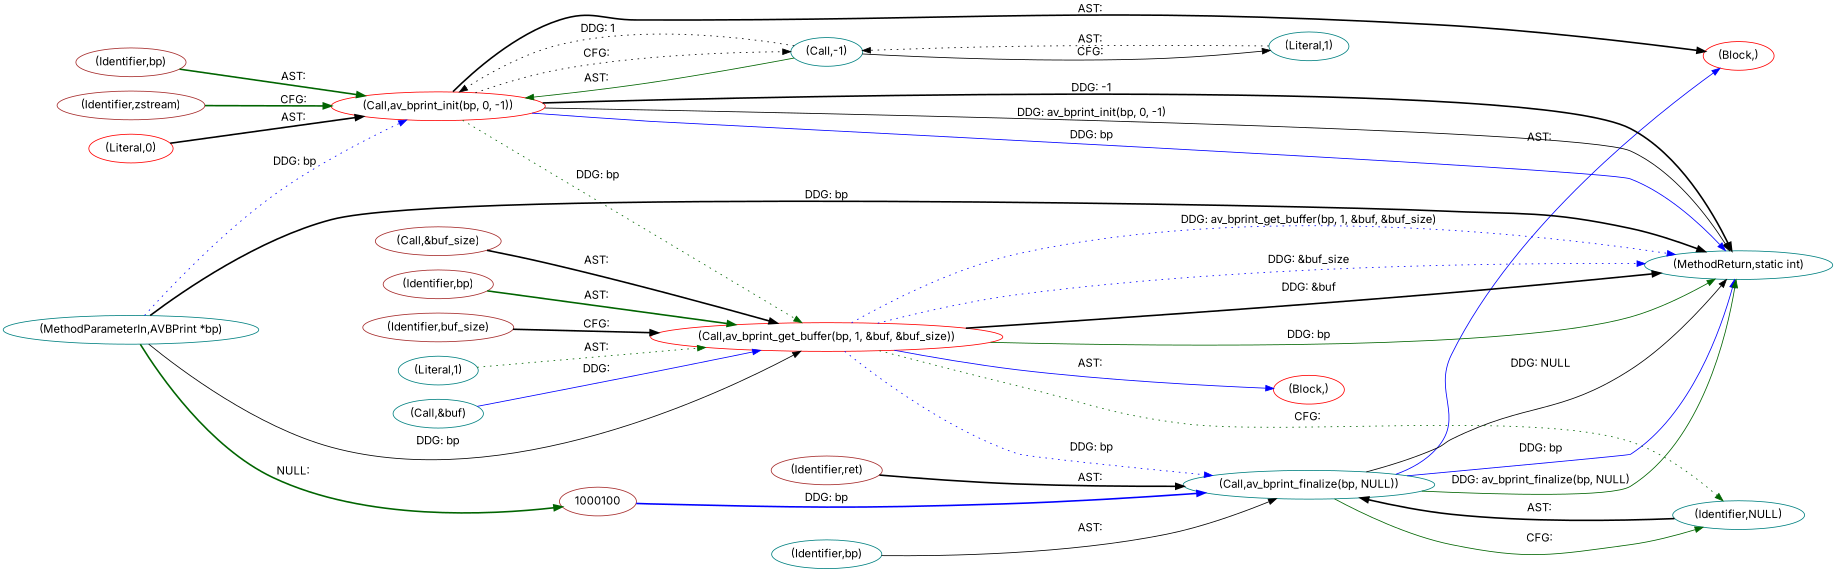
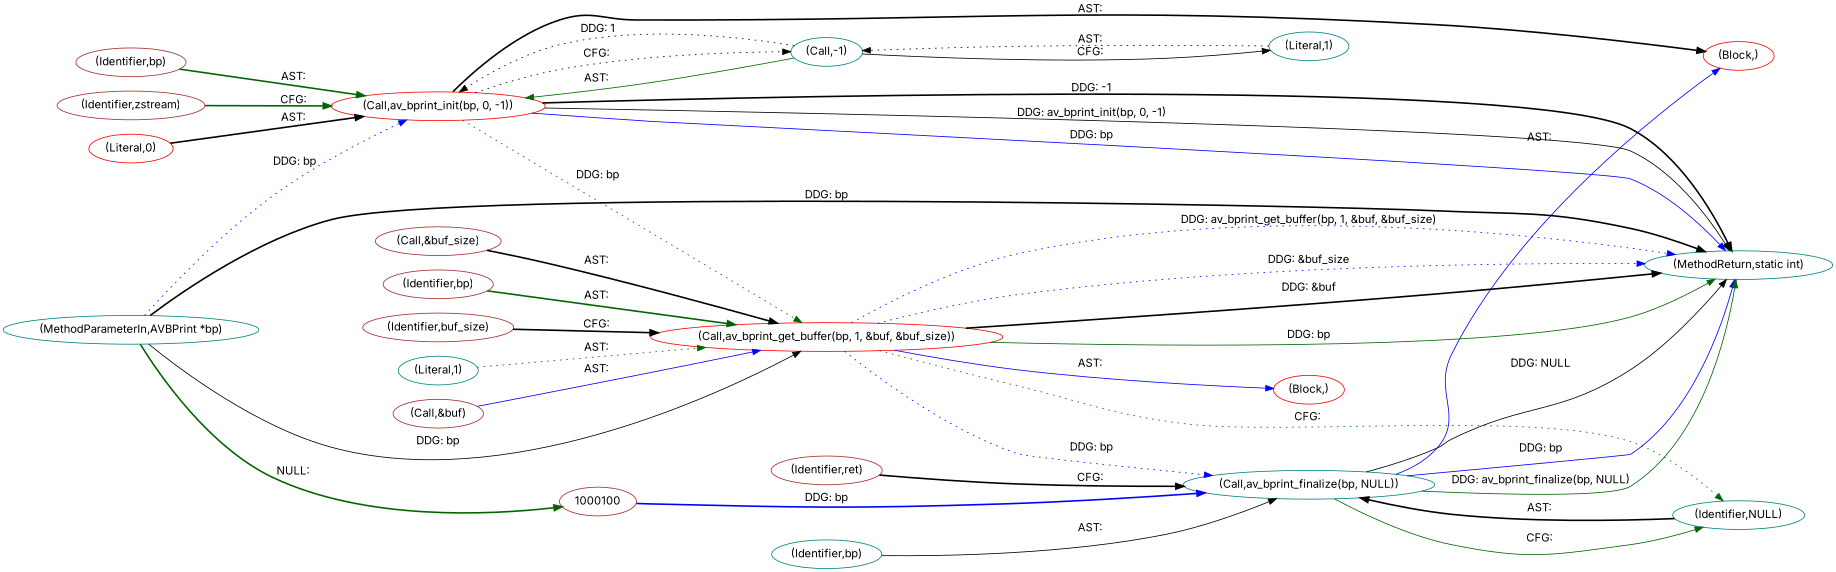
edge "(Call,&buf)" -> "(Call,av_bprint_get_buffer(bp, 1, &buf, &buf_size))": label "DDG: " -> "AST: "
node "(Call,&buf)": color teal -> brown
edge "(Identifier,ret)" -> "(Call,av_bprint_finalize(bp, NULL))": label "AST: " -> "CFG: "
